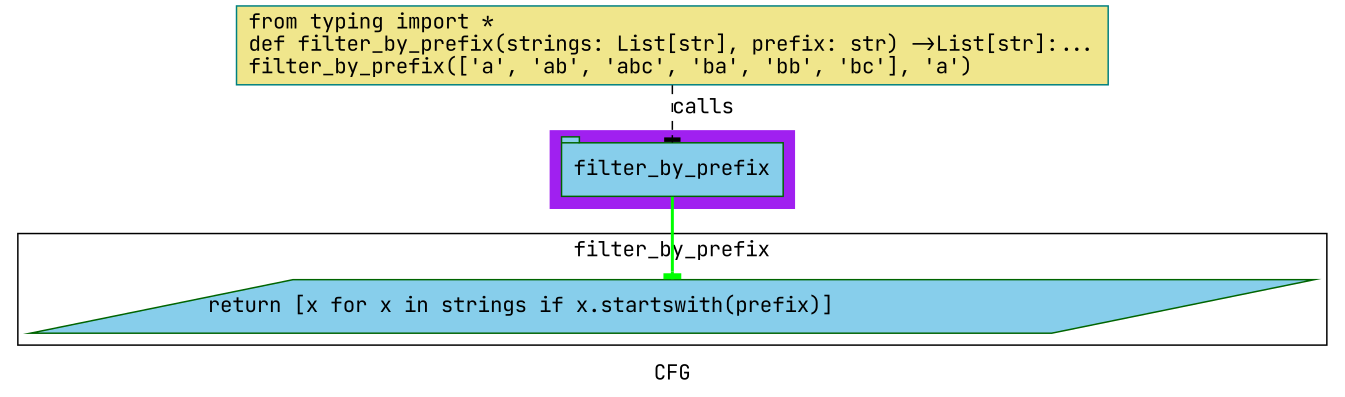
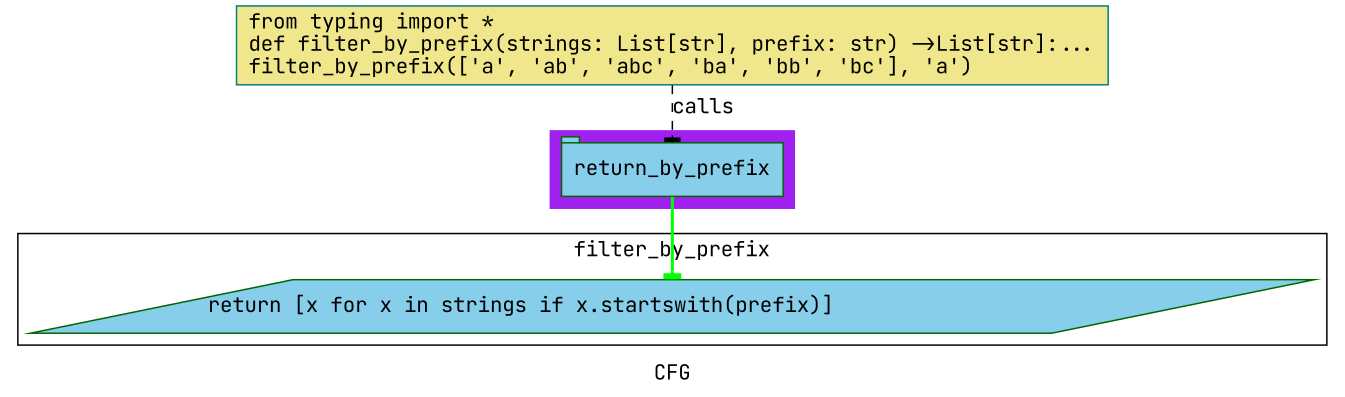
node "filter_by_prefix": label "filter_by_prefix" -> "return_by_prefix"
